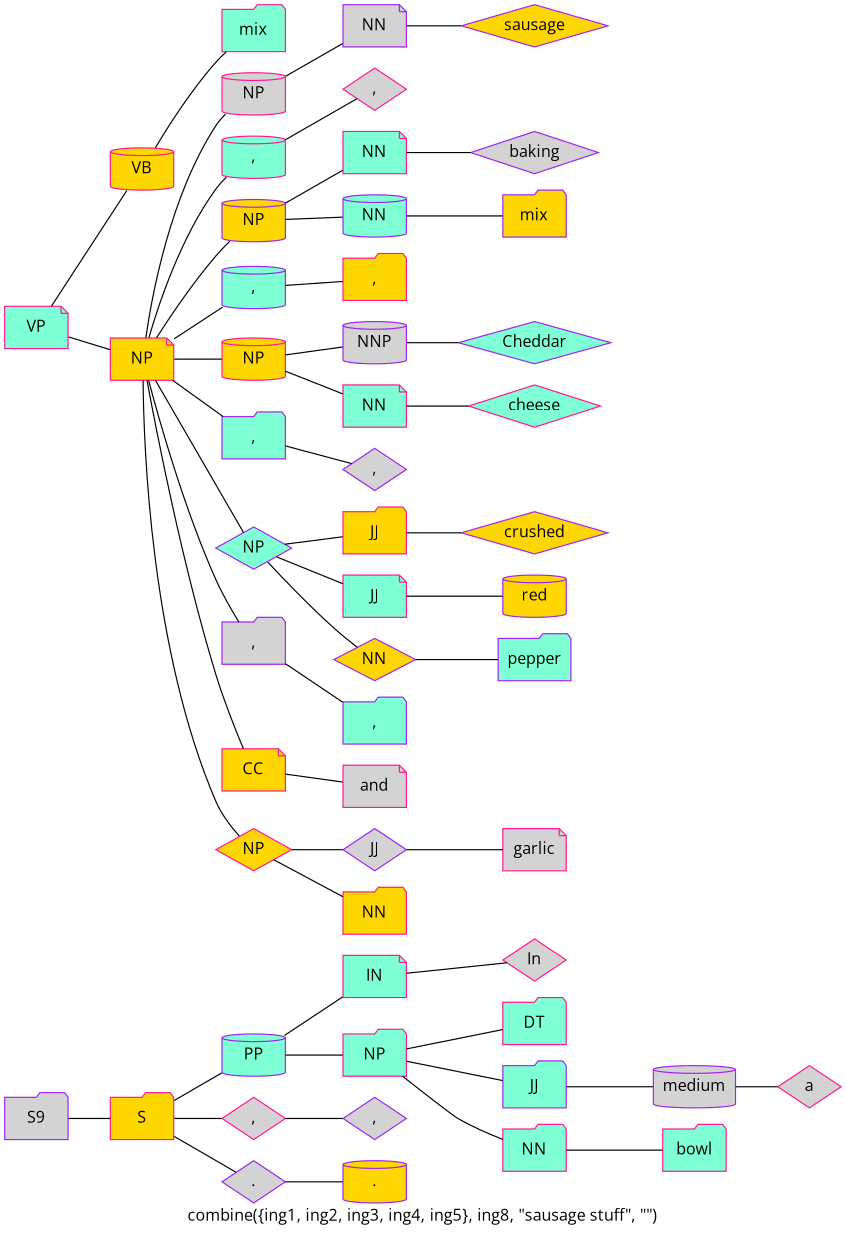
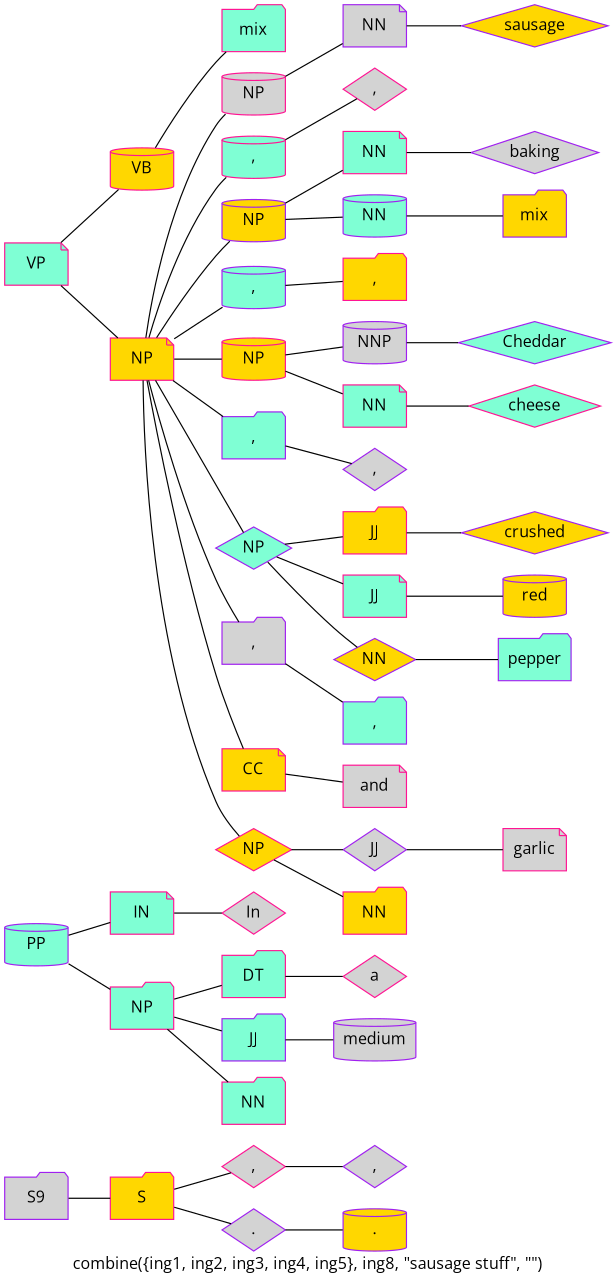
edge "PP" -- "S": removed
edge "medium" -- "a": now "DT" -- "a"
node "bowl": removed
